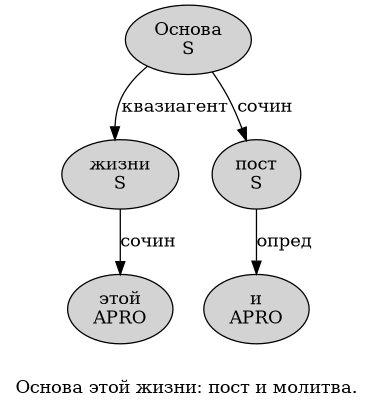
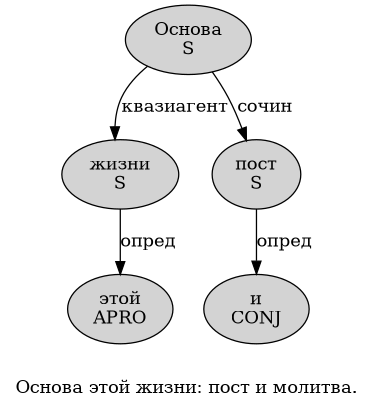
edge "жизни S" -> "этой APRO": label "сочин" -> "опред"
node "и APRO": label "и APRO" -> "и CONJ"
